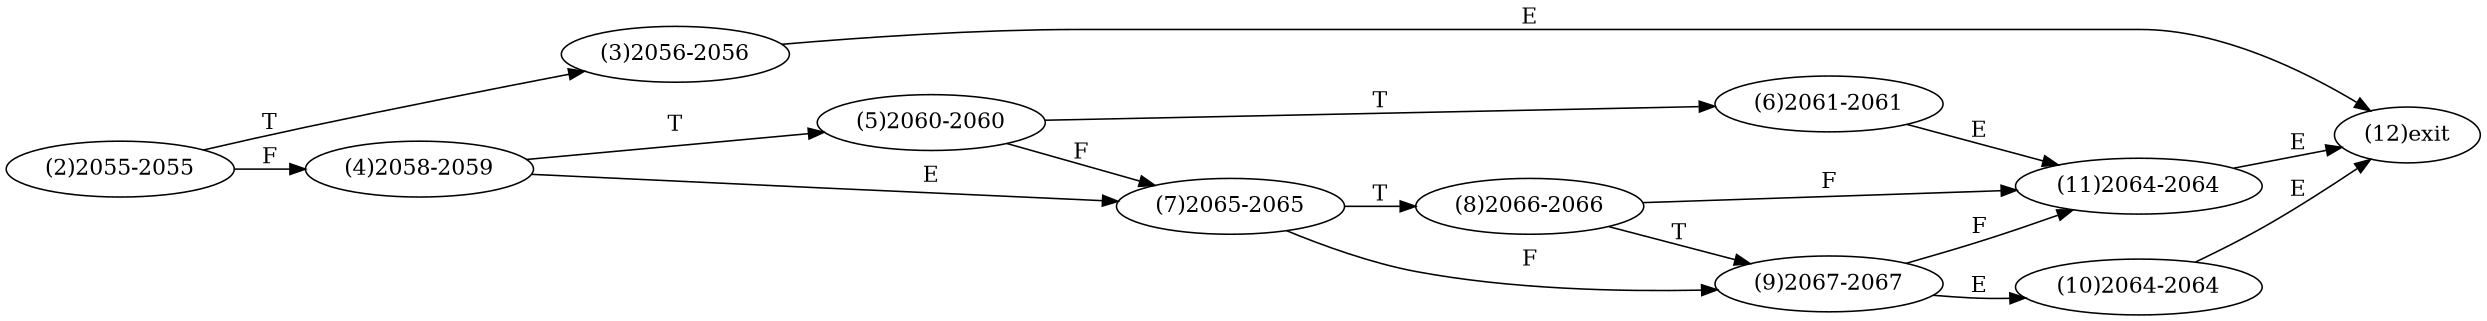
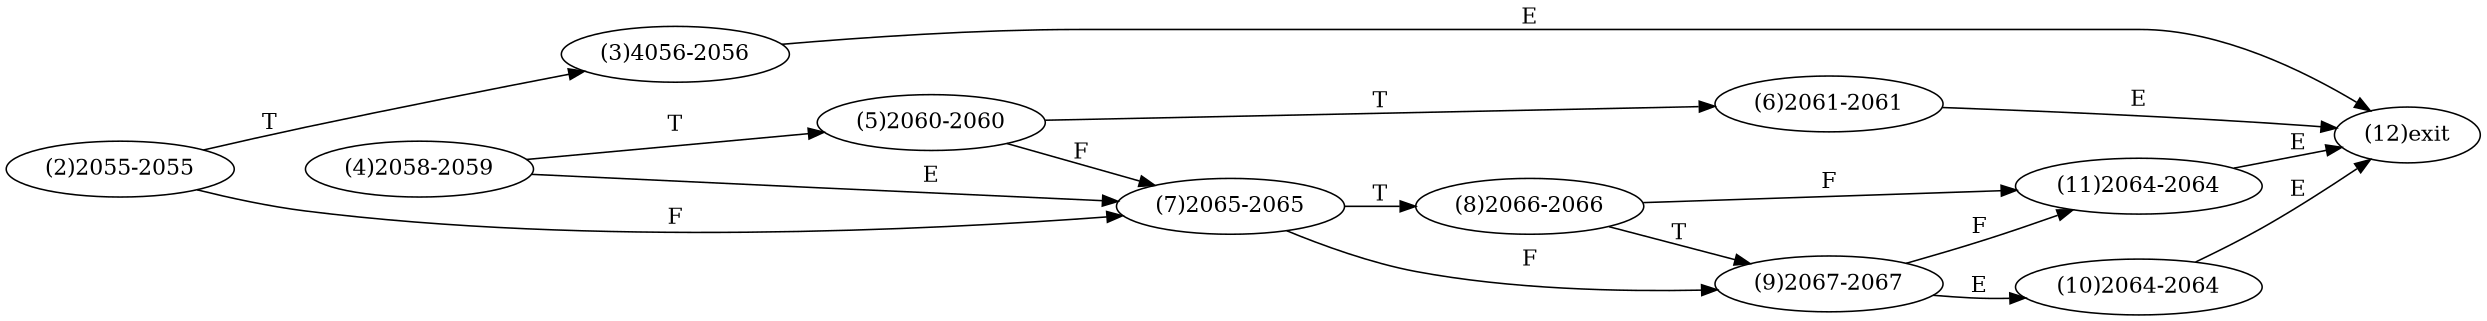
node "(3)2056-2056": label "(3)2056-2056" -> "(3)4056-2056"
edge "(6)2061-2061" -> "(11)2064-2064": now "(6)2061-2061" -> "(12)exit"
edge "(2)2055-2055" -> "(4)2058-2059": now "(2)2055-2055" -> "(7)2065-2065"
